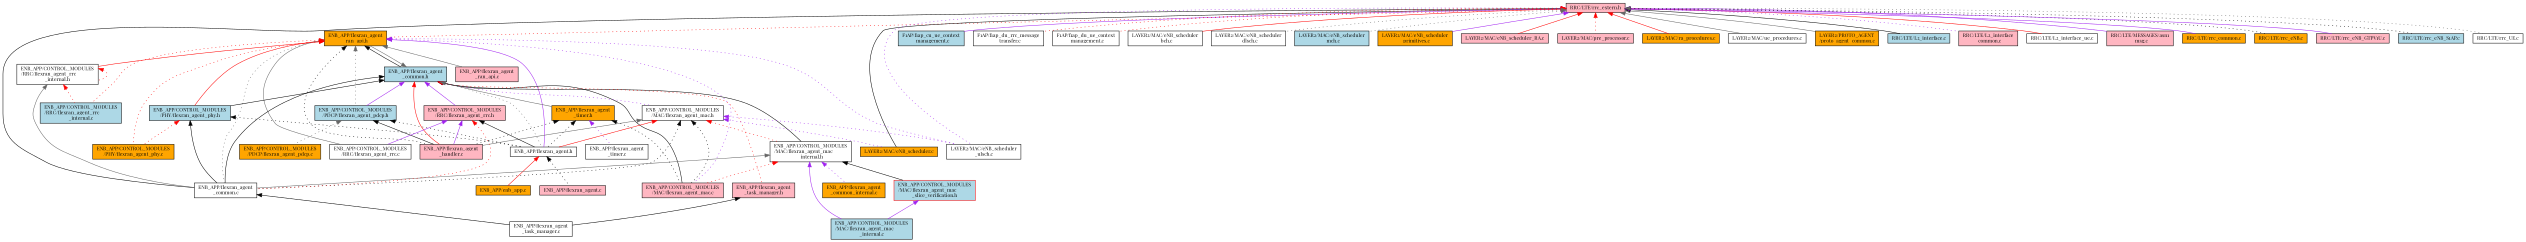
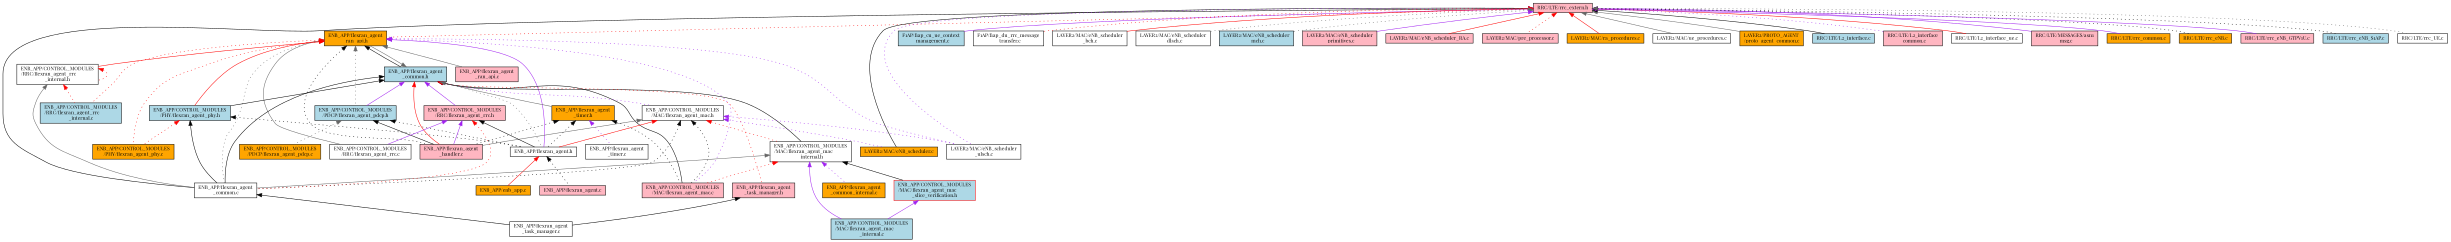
node "F1AP/f1ap_du_ue_context _management.c": removed
node "LAYER2/MAC/eNB_scheduler _primitives.c": fillcolor orange -> lightpink
